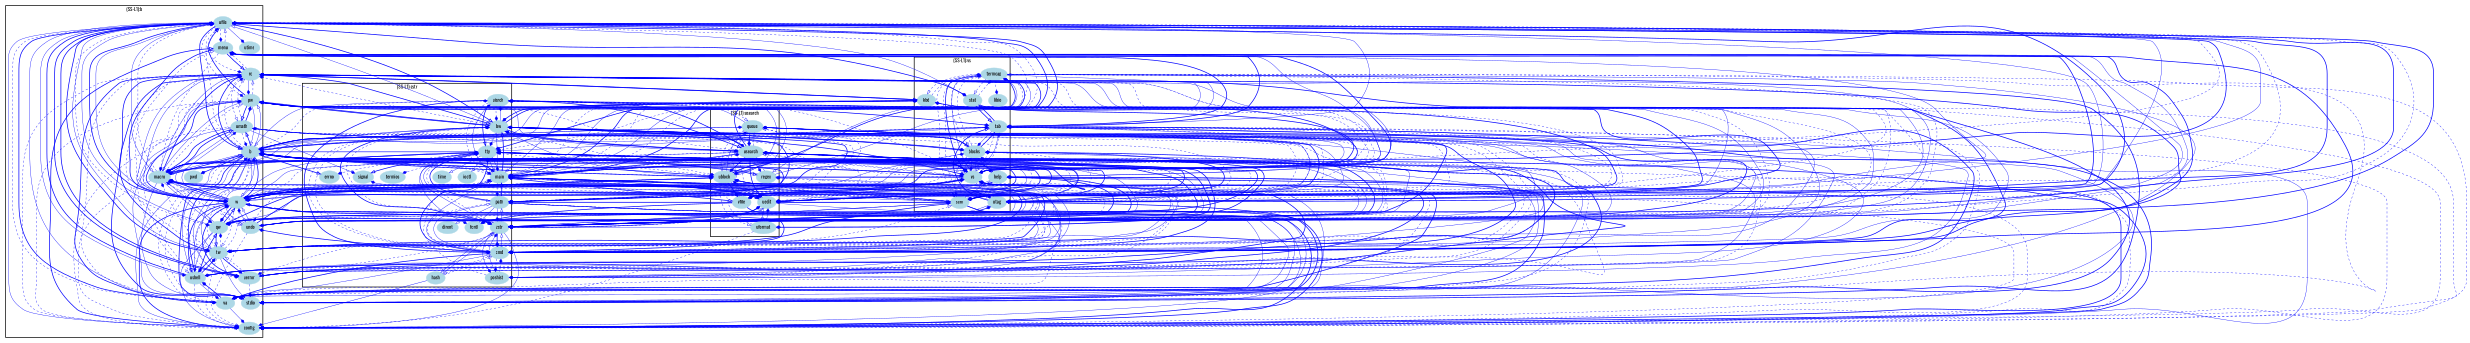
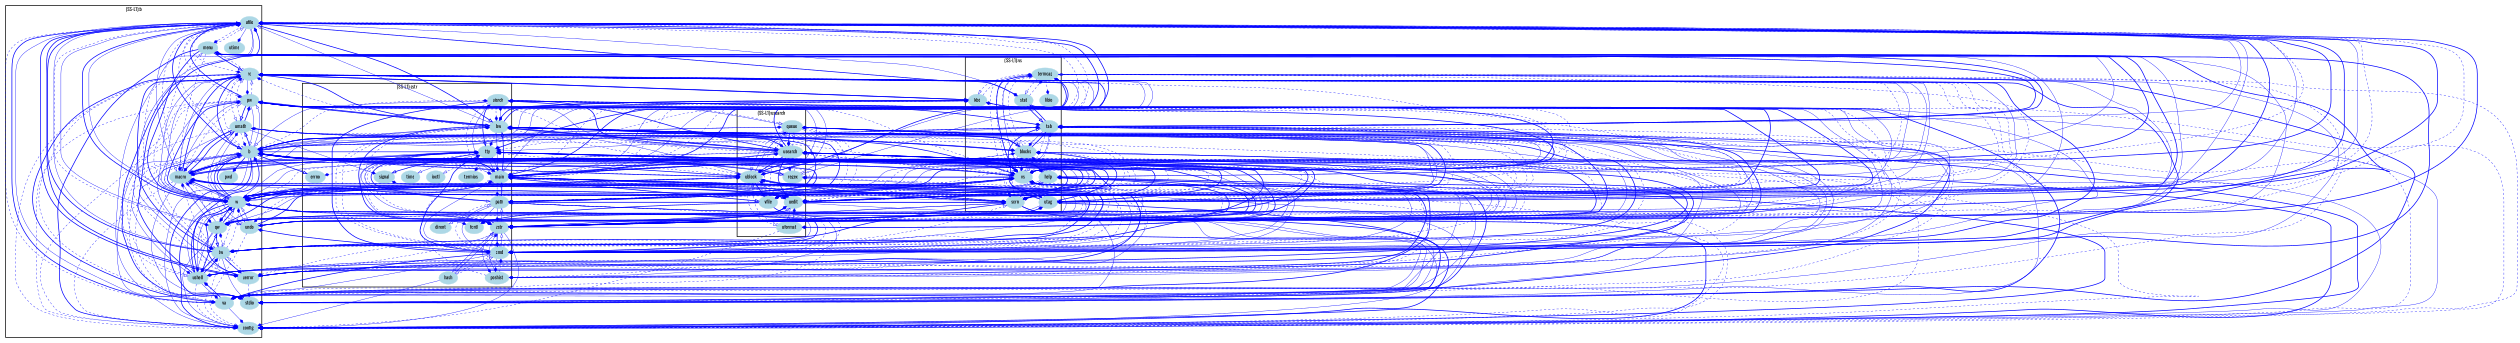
edge "poshist" -> "macro": now "zstr" -> "macro"
edge "ublock" -> "scrn": added
edge "config" -> "menu": reversed
edge "uisrch" -> "config": style dashed -> solid
